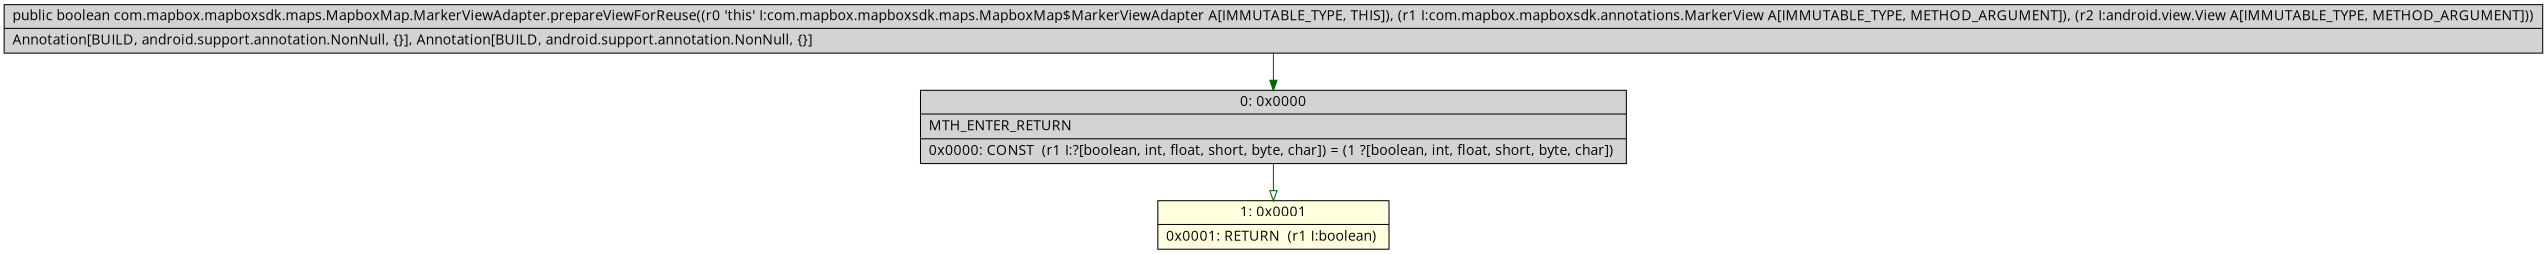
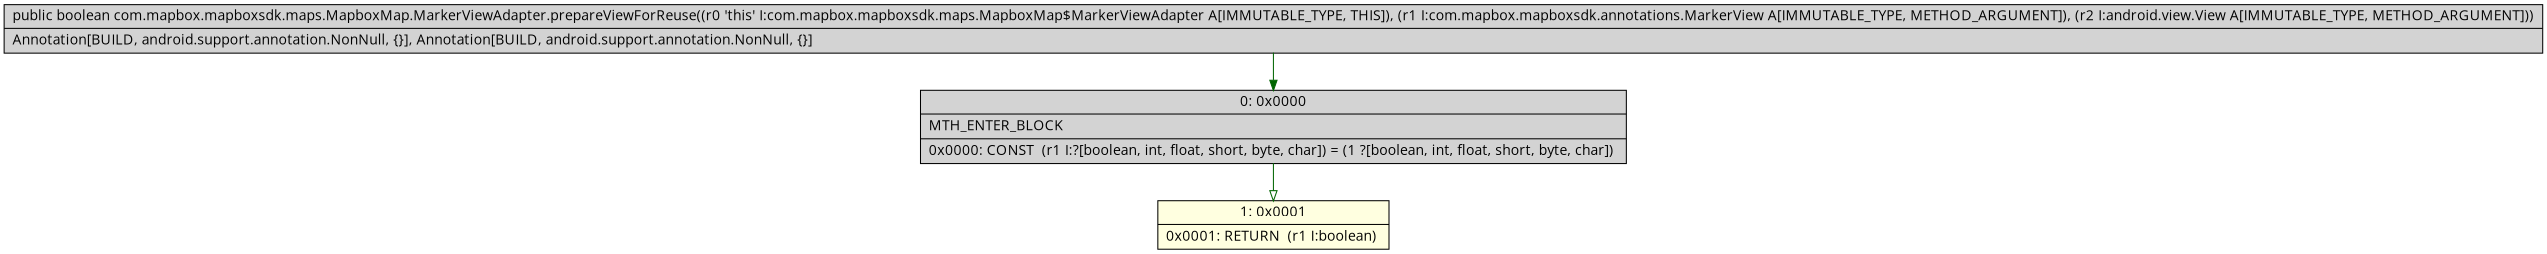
node "0: 0x0000": text "MTH_ENTER_RETURN" -> "MTH_ENTER_BLOCK"
